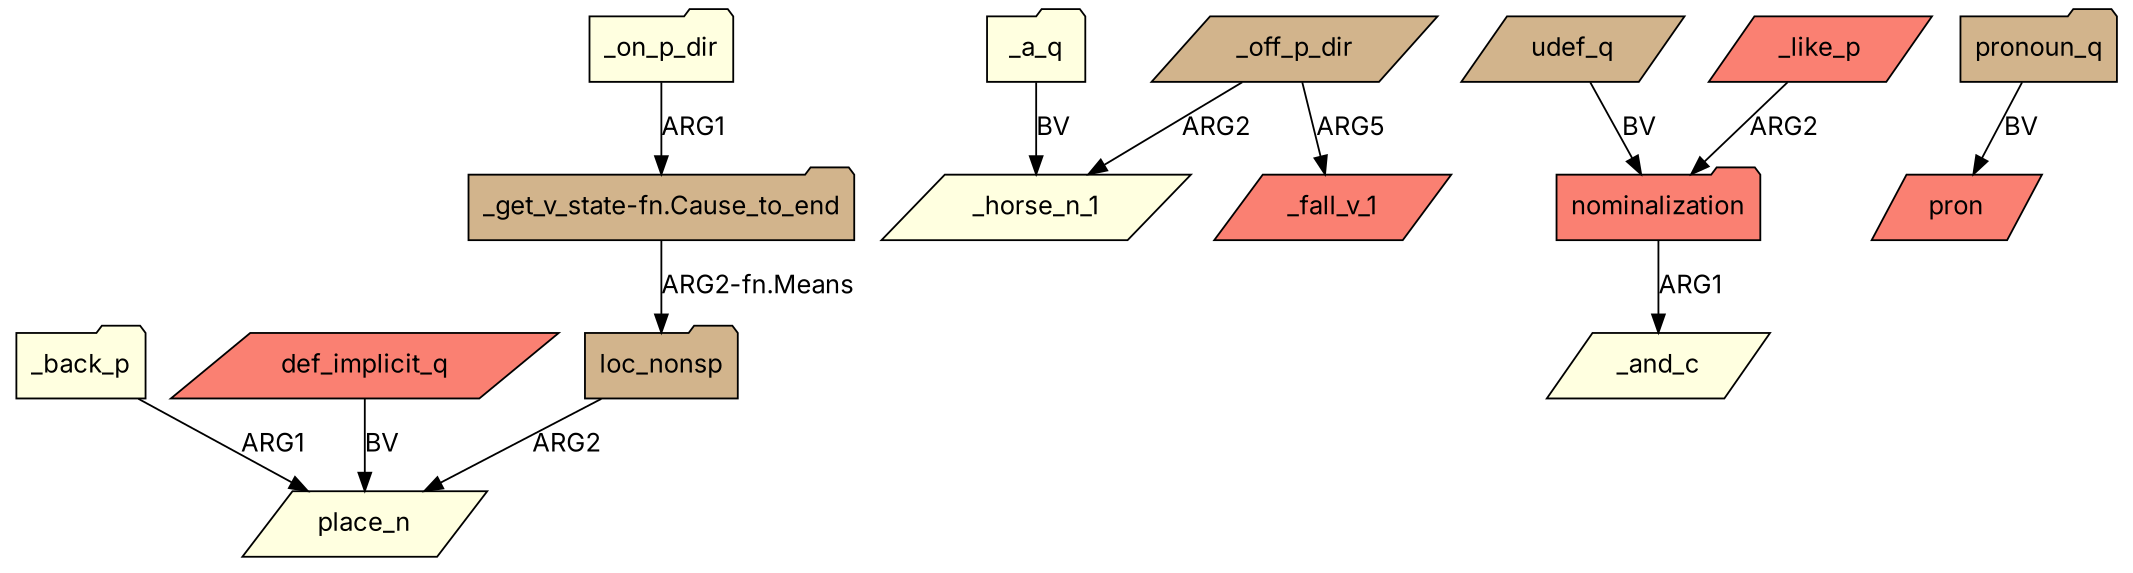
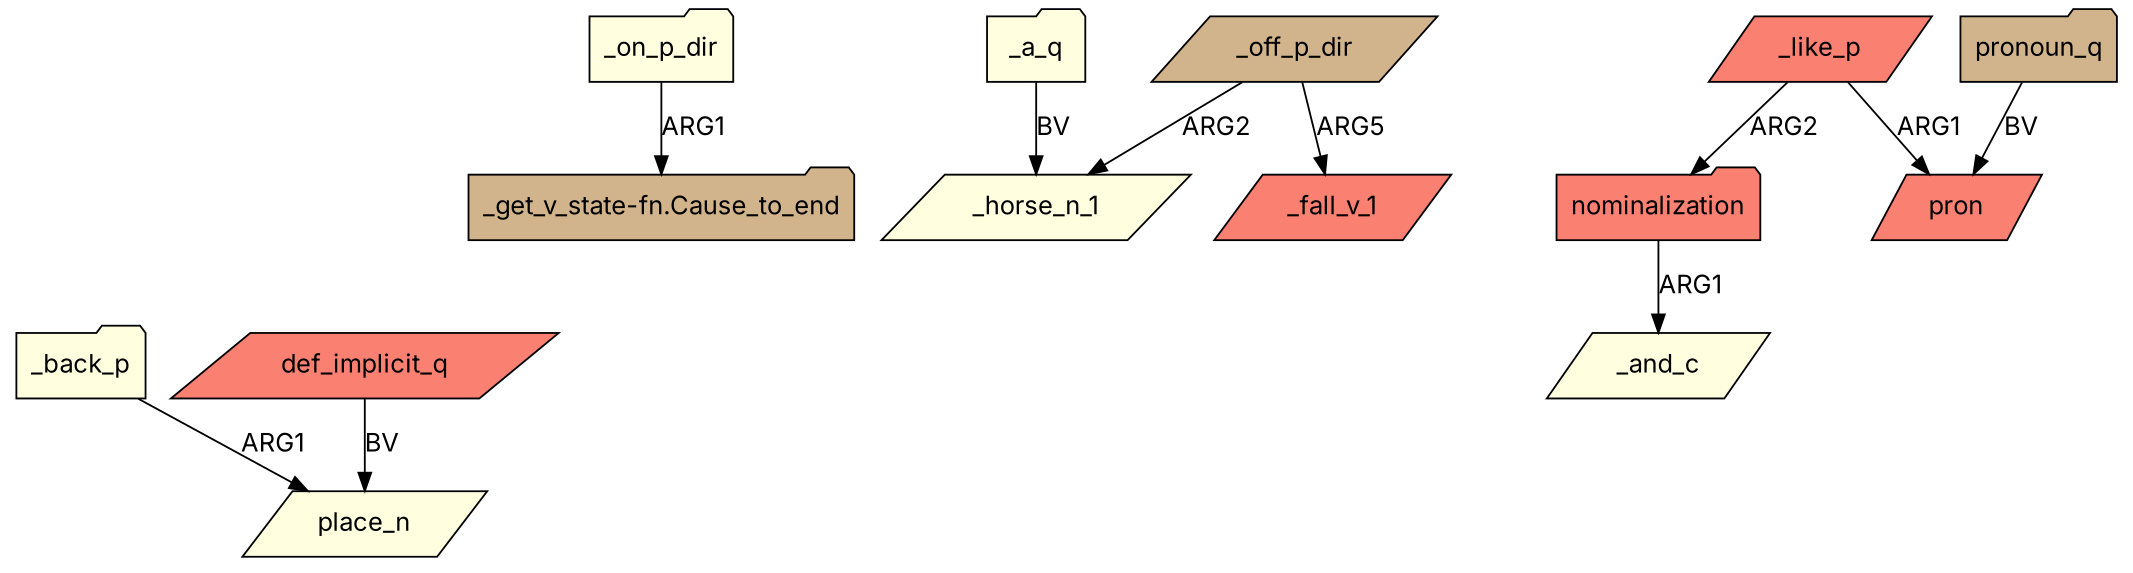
node "udef_q": removed
edge "_like_p" -> "pron": added, label "ARG1"
node "loc_nonsp": removed
